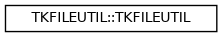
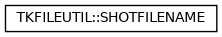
node "TKFILEUTIL::TKFILEUTIL": label "TKFILEUTIL::TKFILEUTIL" -> "TKFILEUTIL::SHOTFILENAME"
